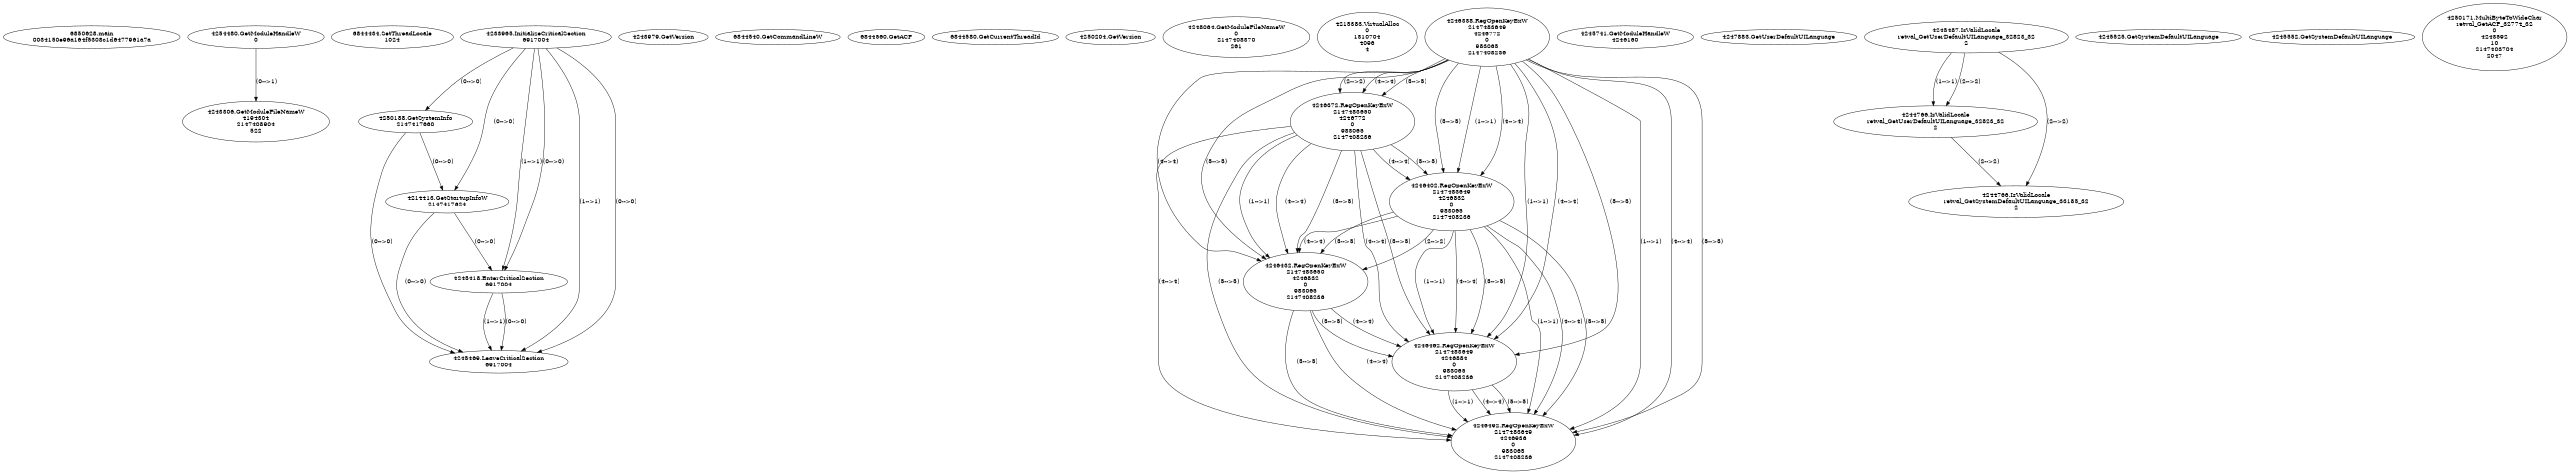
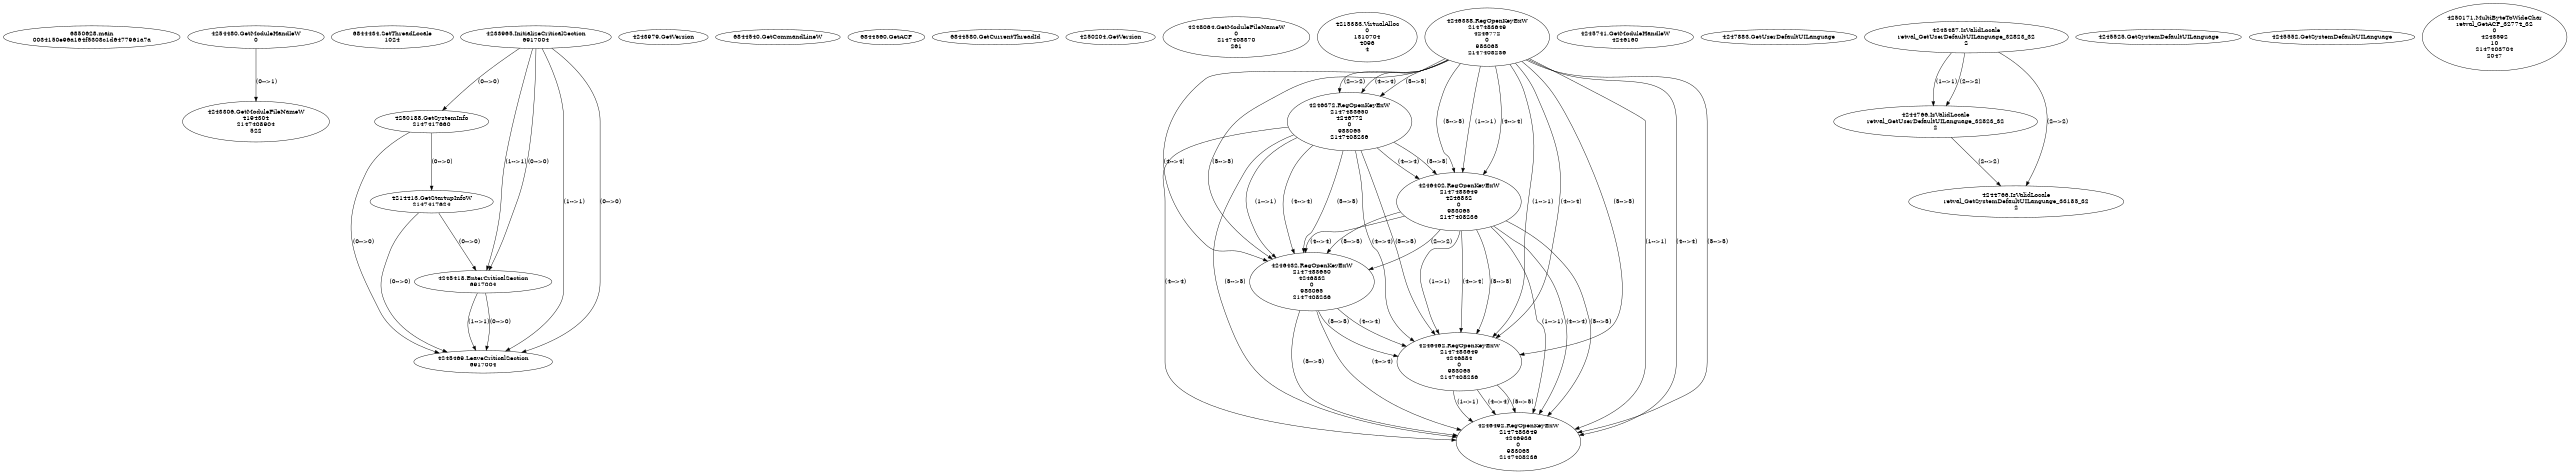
edge "4233965.InitializeCriticalSection 6917004" -> "4214413.GetStartupInfoW 2147417624": removed, label "(0-->0)"
